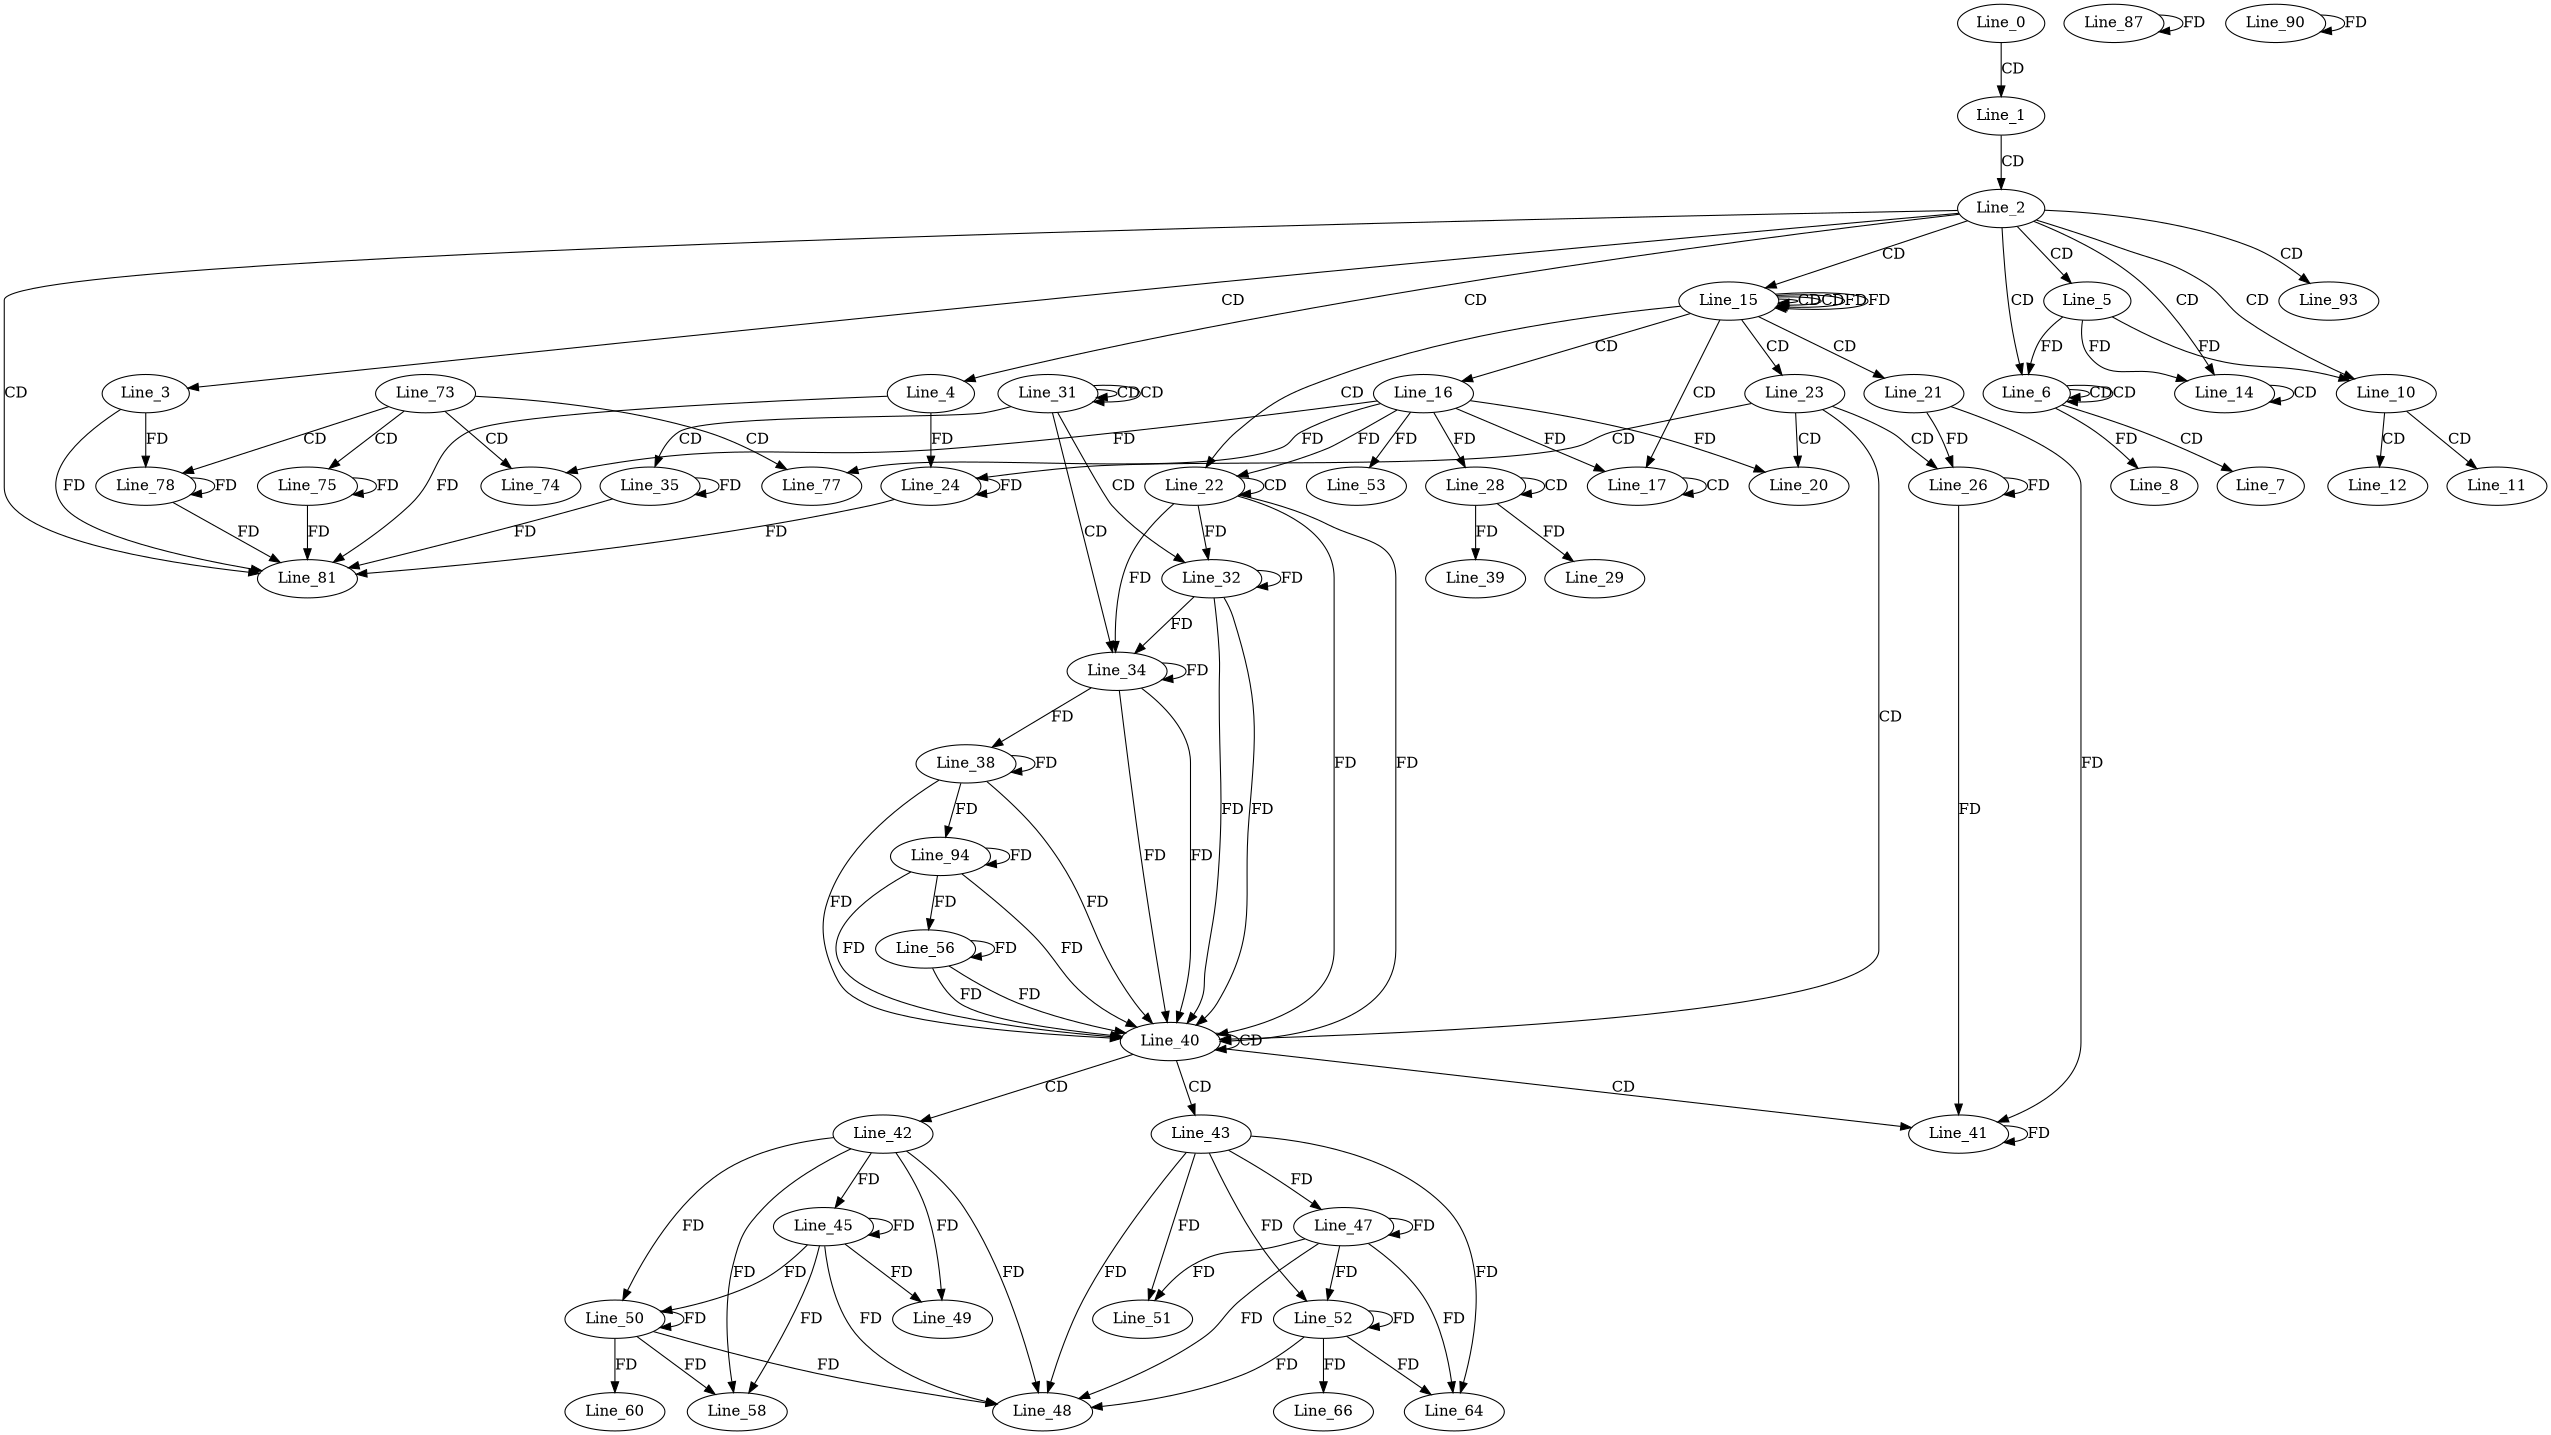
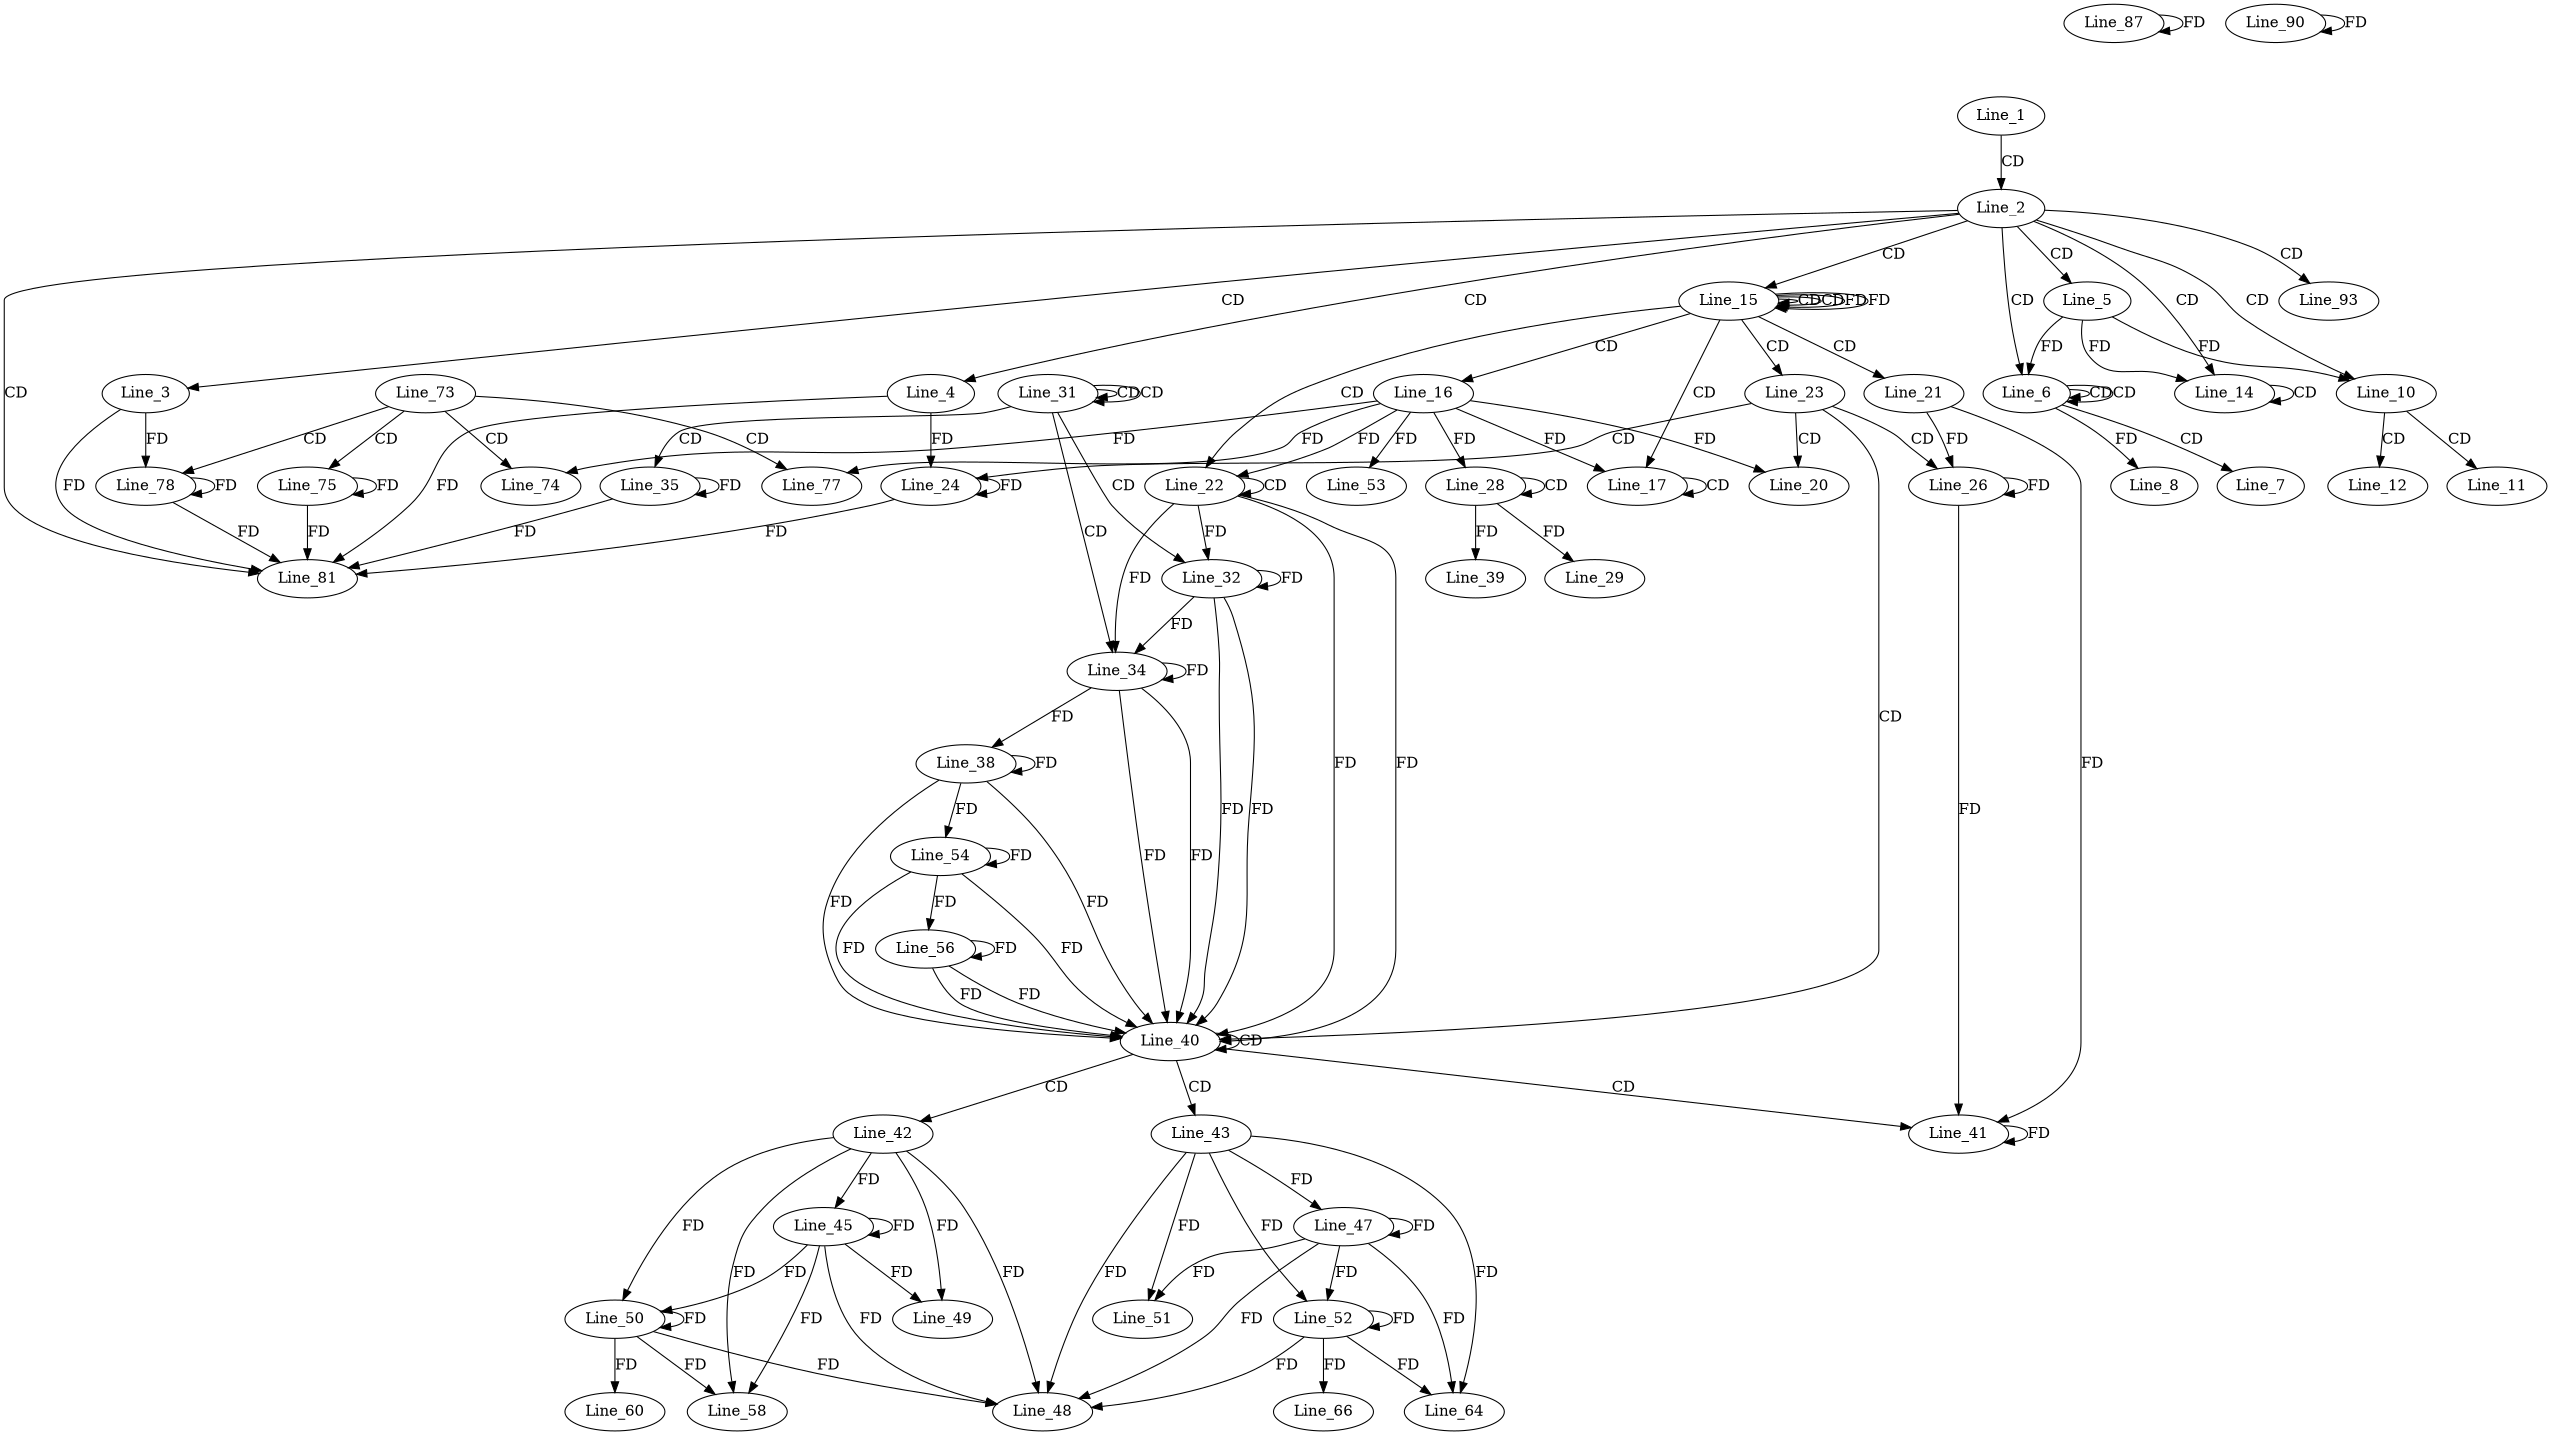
node "Line_0": removed
node "Line_94": label "Line_94" -> "Line_54"
